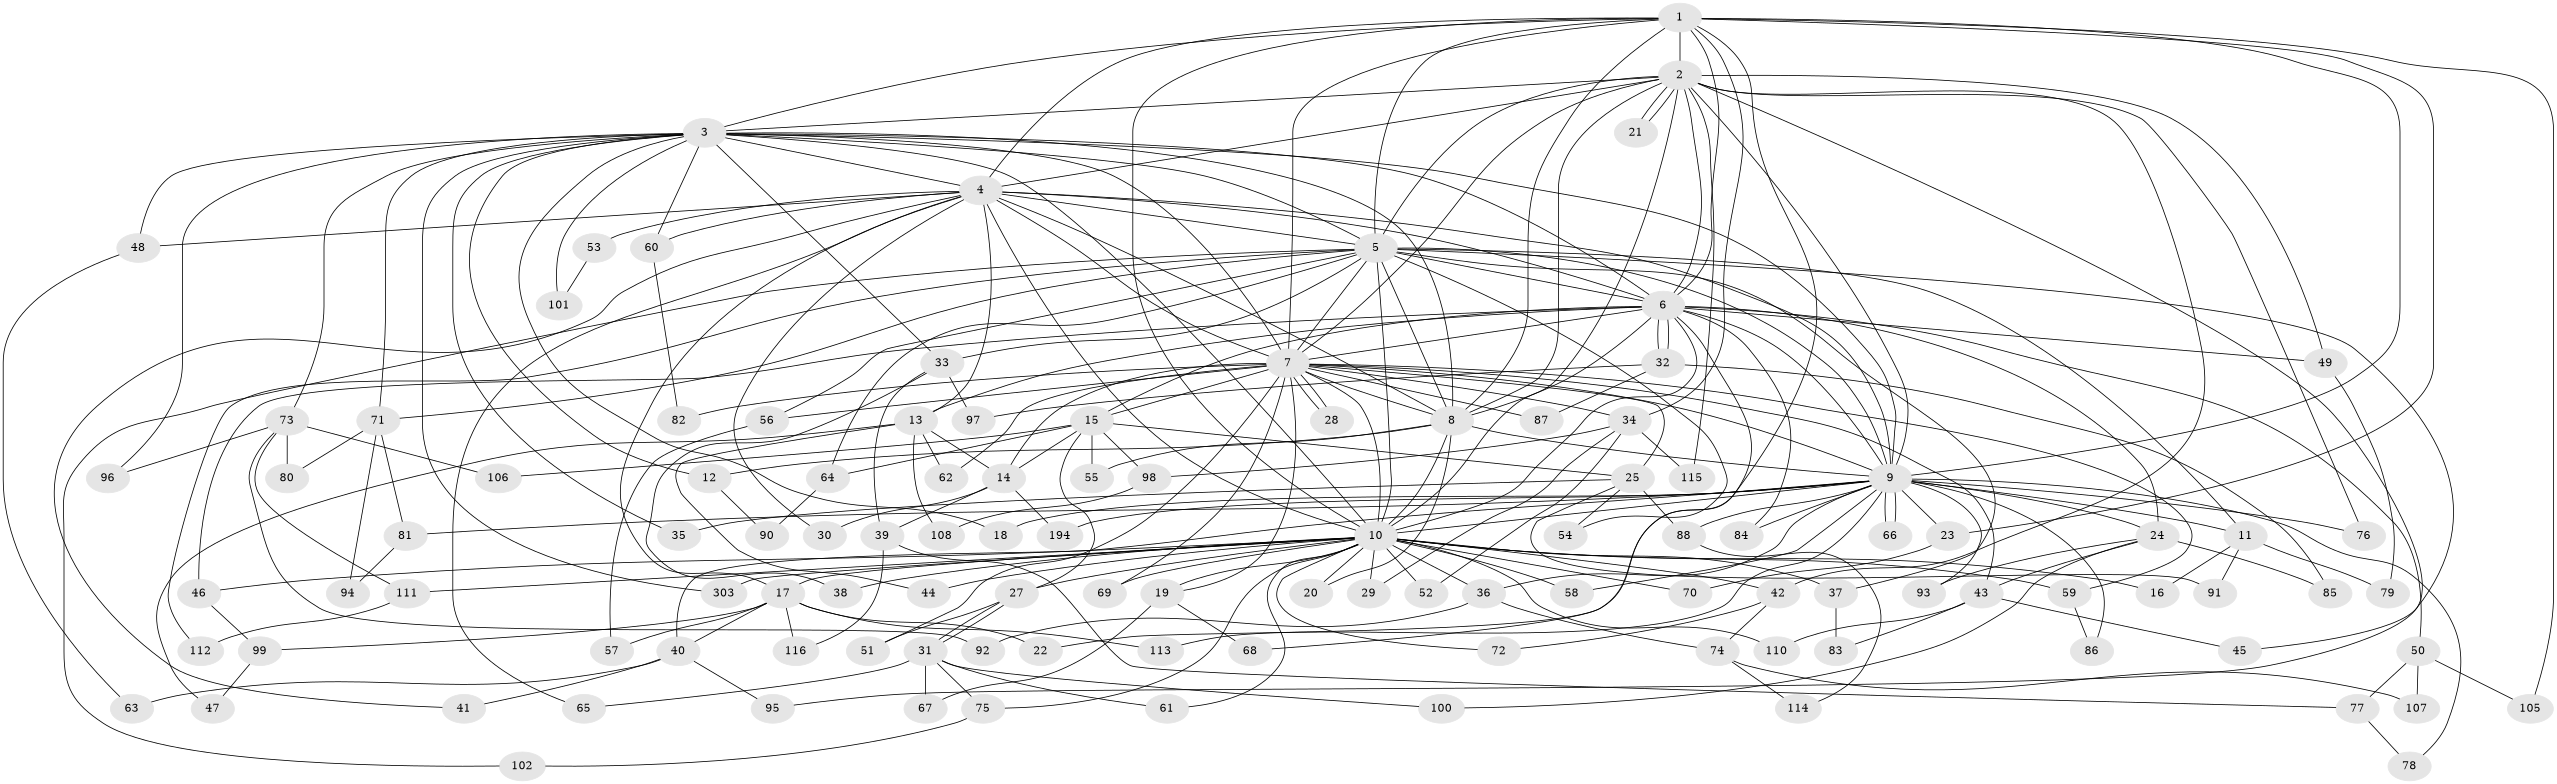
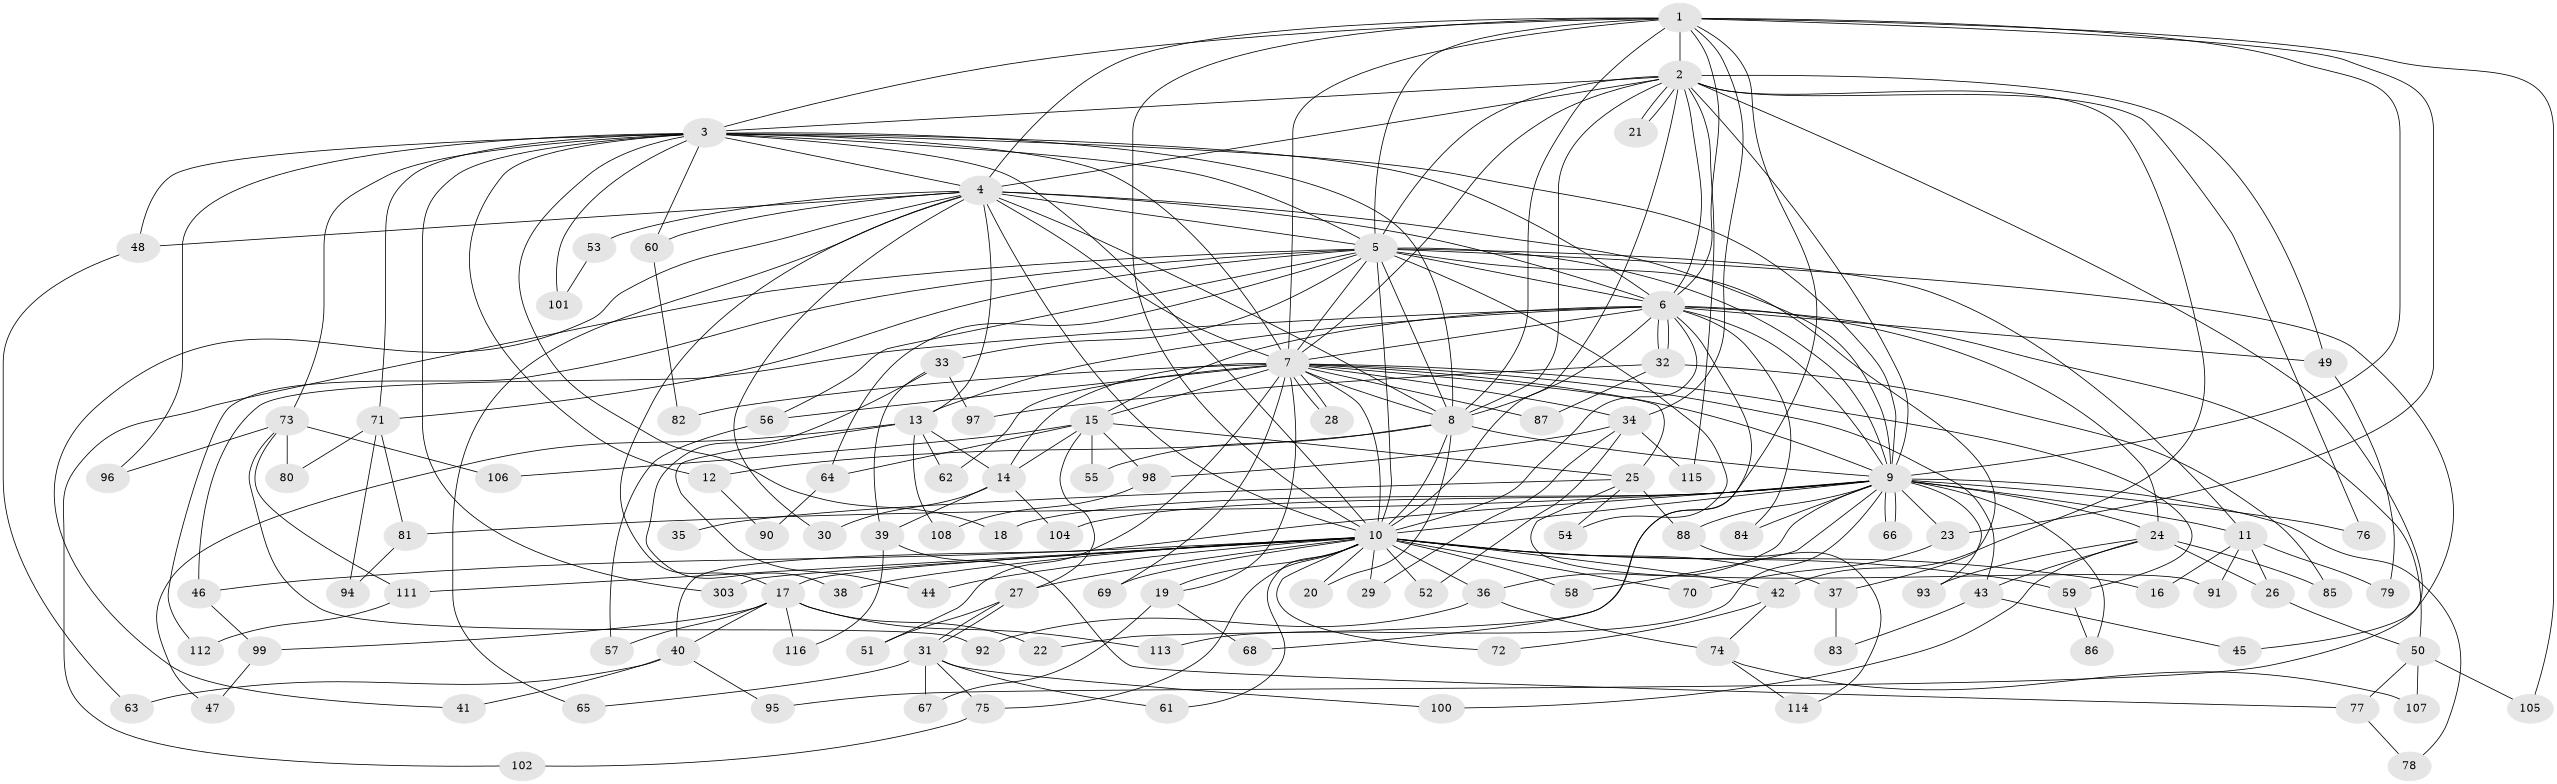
edge "3" -- "33": removed
edge "3" -- "35": removed
node "194": label "194" -> "104"
node "26": added
node "110": removed
